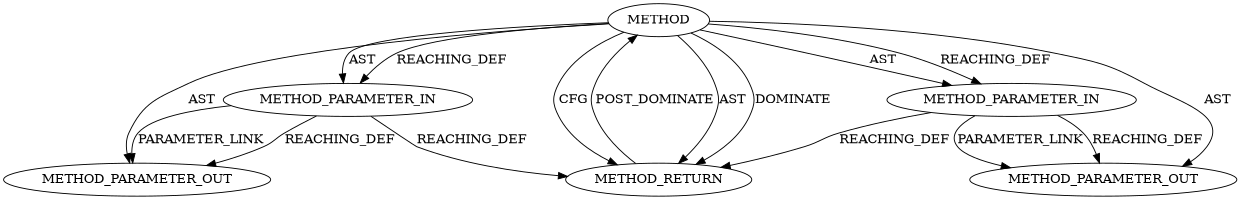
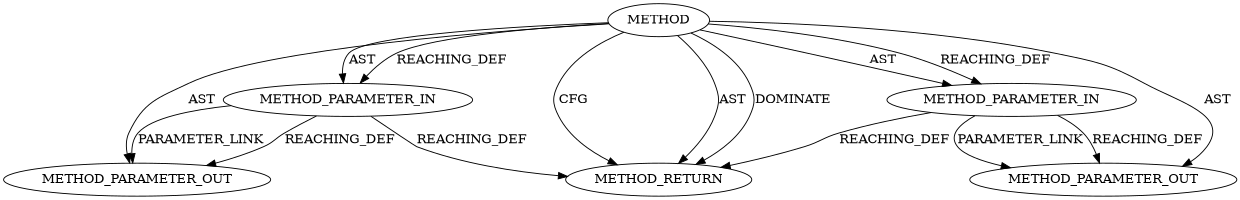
edge "METHOD_RETURN" -> "METHOD": removed, label "POST_DOMINATE"
